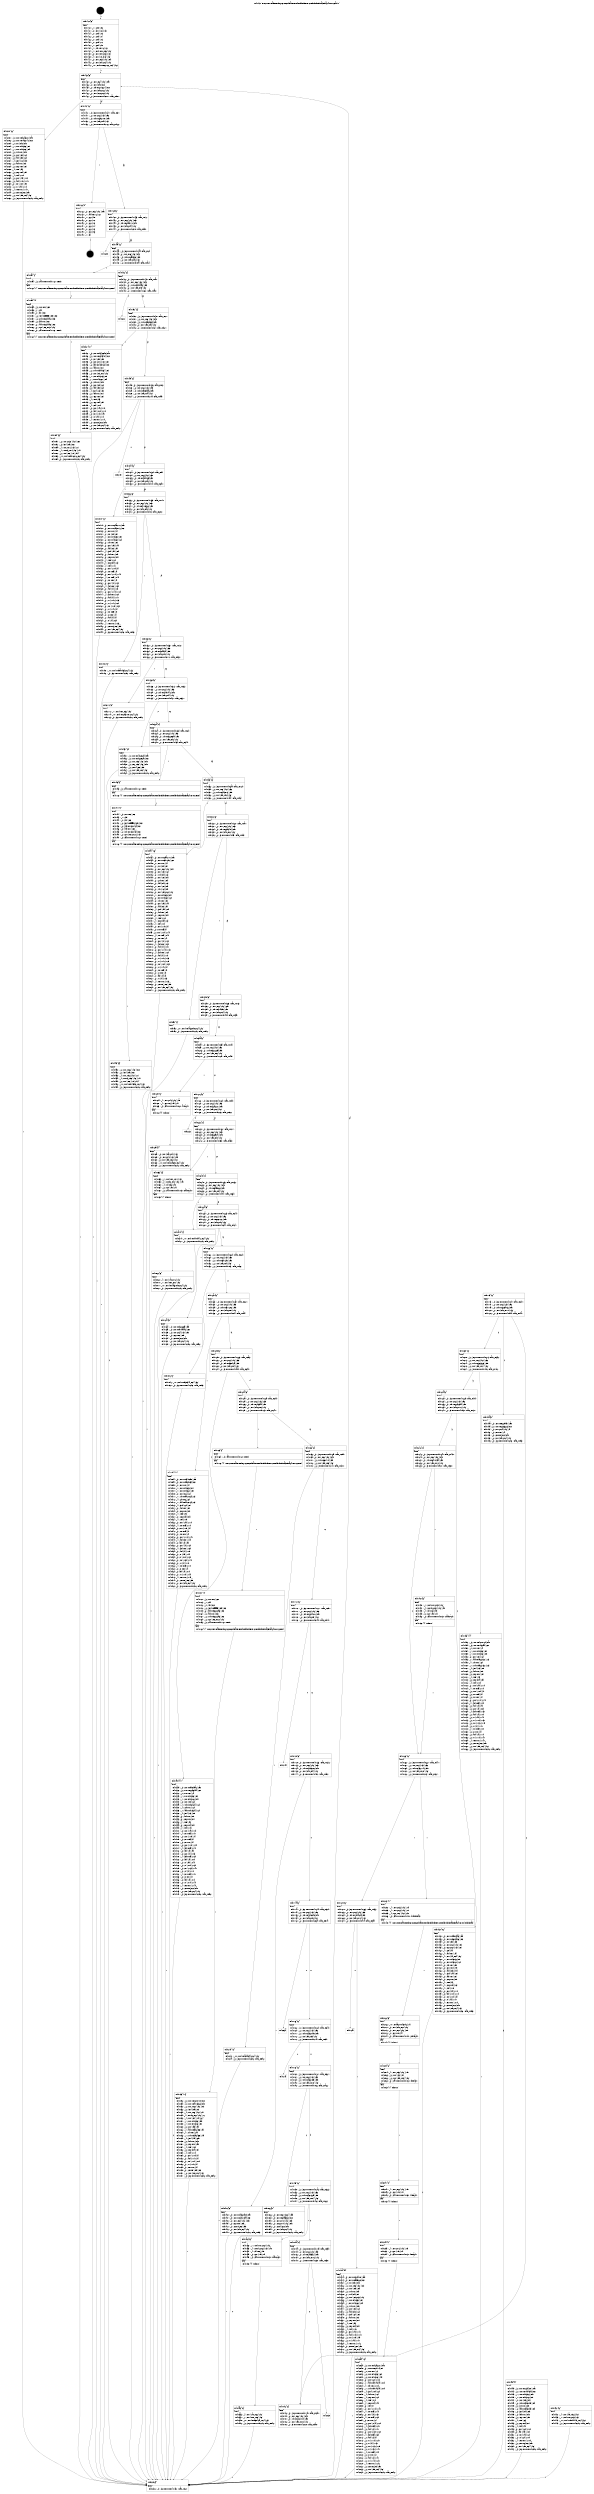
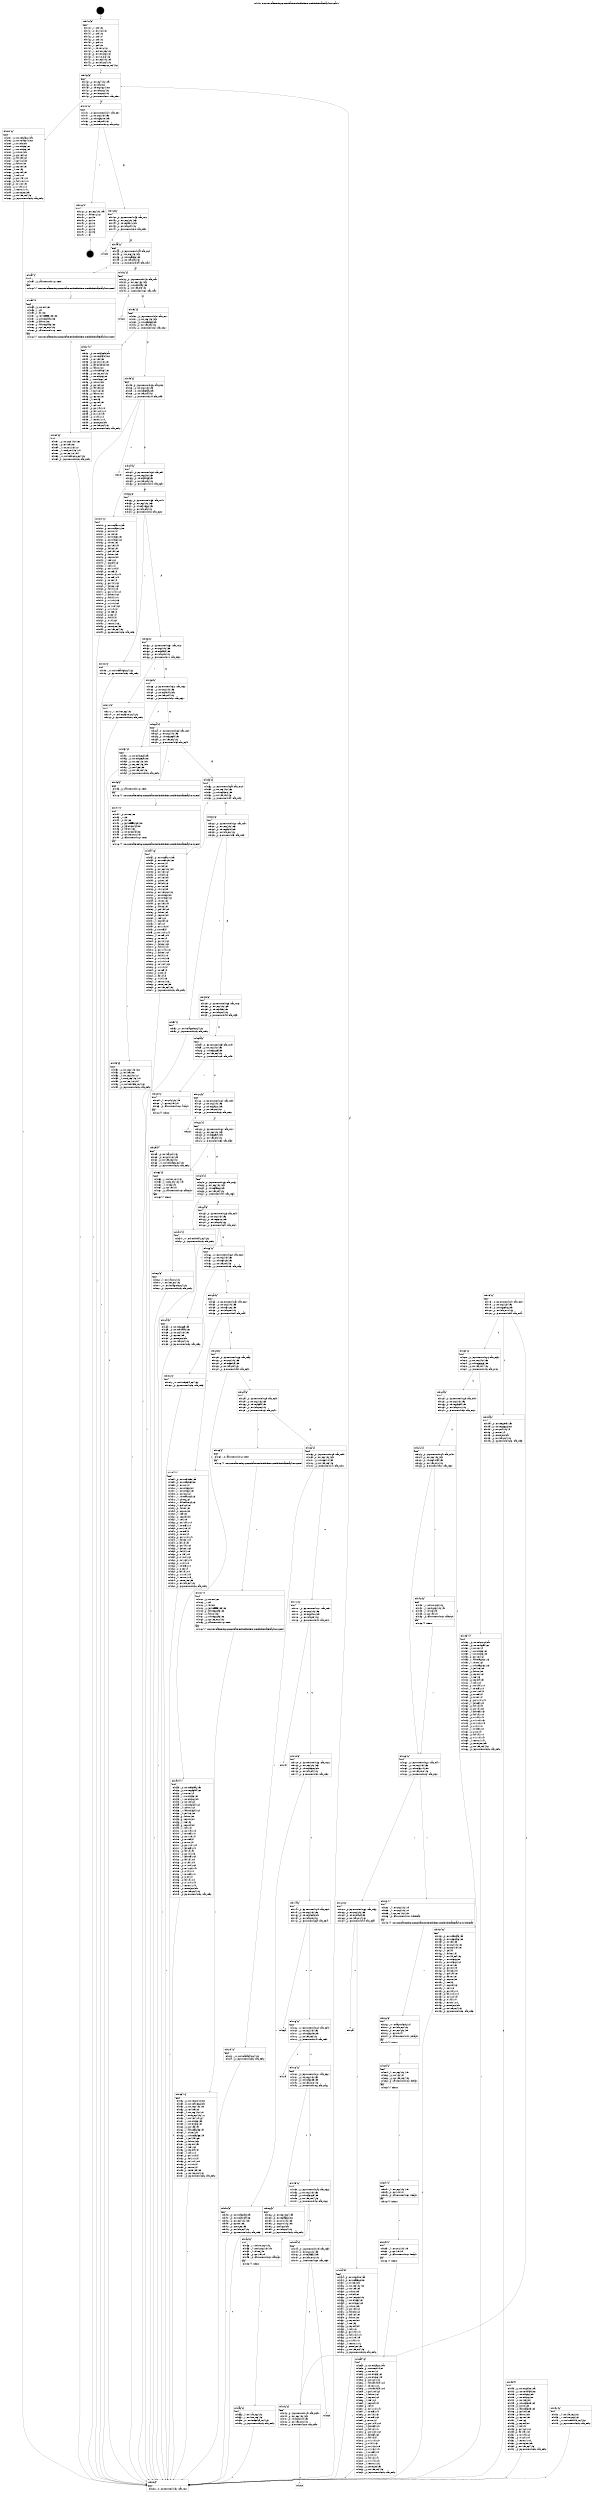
edge "0x4014aa [28]" -> "0x4014c6 [28]": added, label "32"
node "0x4021ce": added
